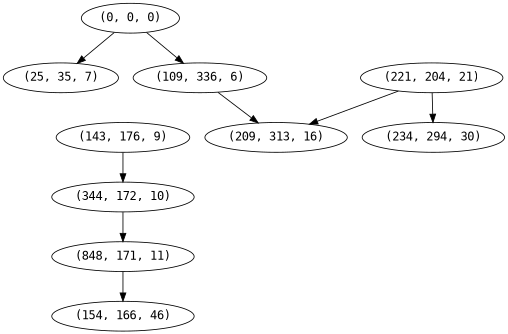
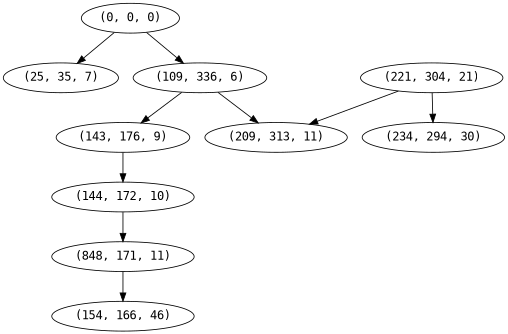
node "(221, 204, 21)": label "(221, 204, 21)" -> "(221, 304, 21)"
edge "(109, 336, 6)" -> "(143, 176, 9)": added
node "(209, 313, 16)": label "(209, 313, 16)" -> "(209, 313, 11)"
node "(344, 172, 10)": label "(344, 172, 10)" -> "(144, 172, 10)"
